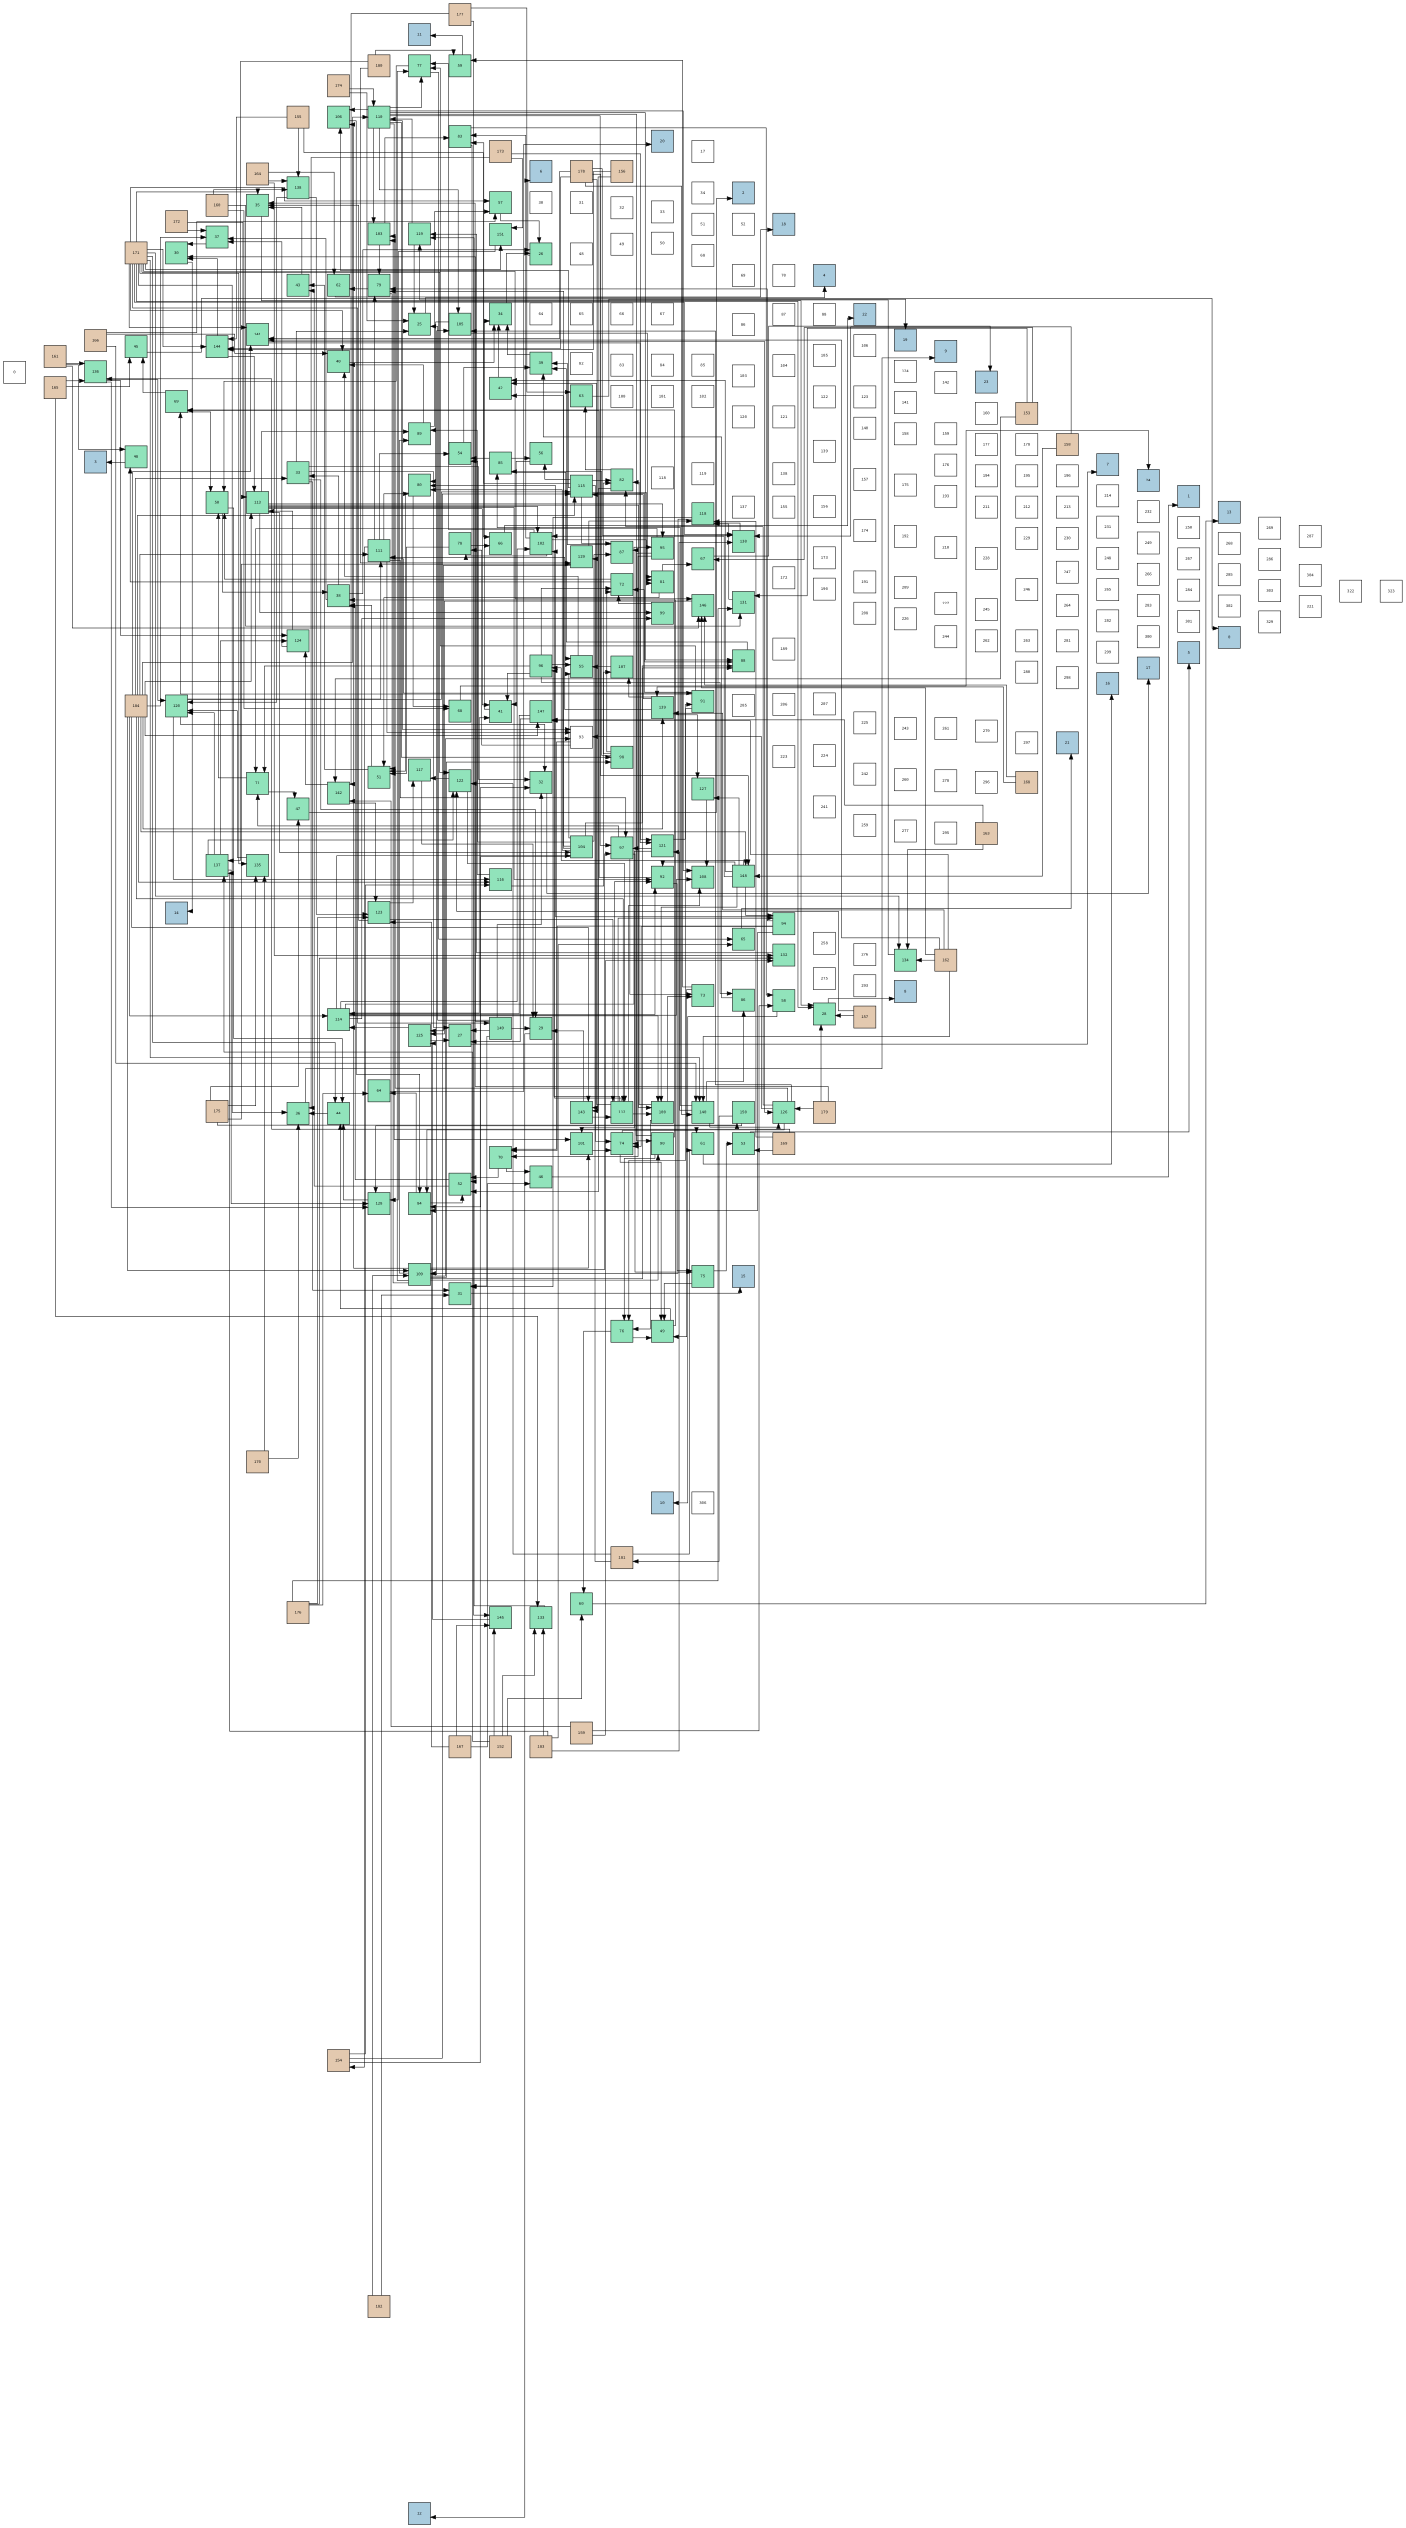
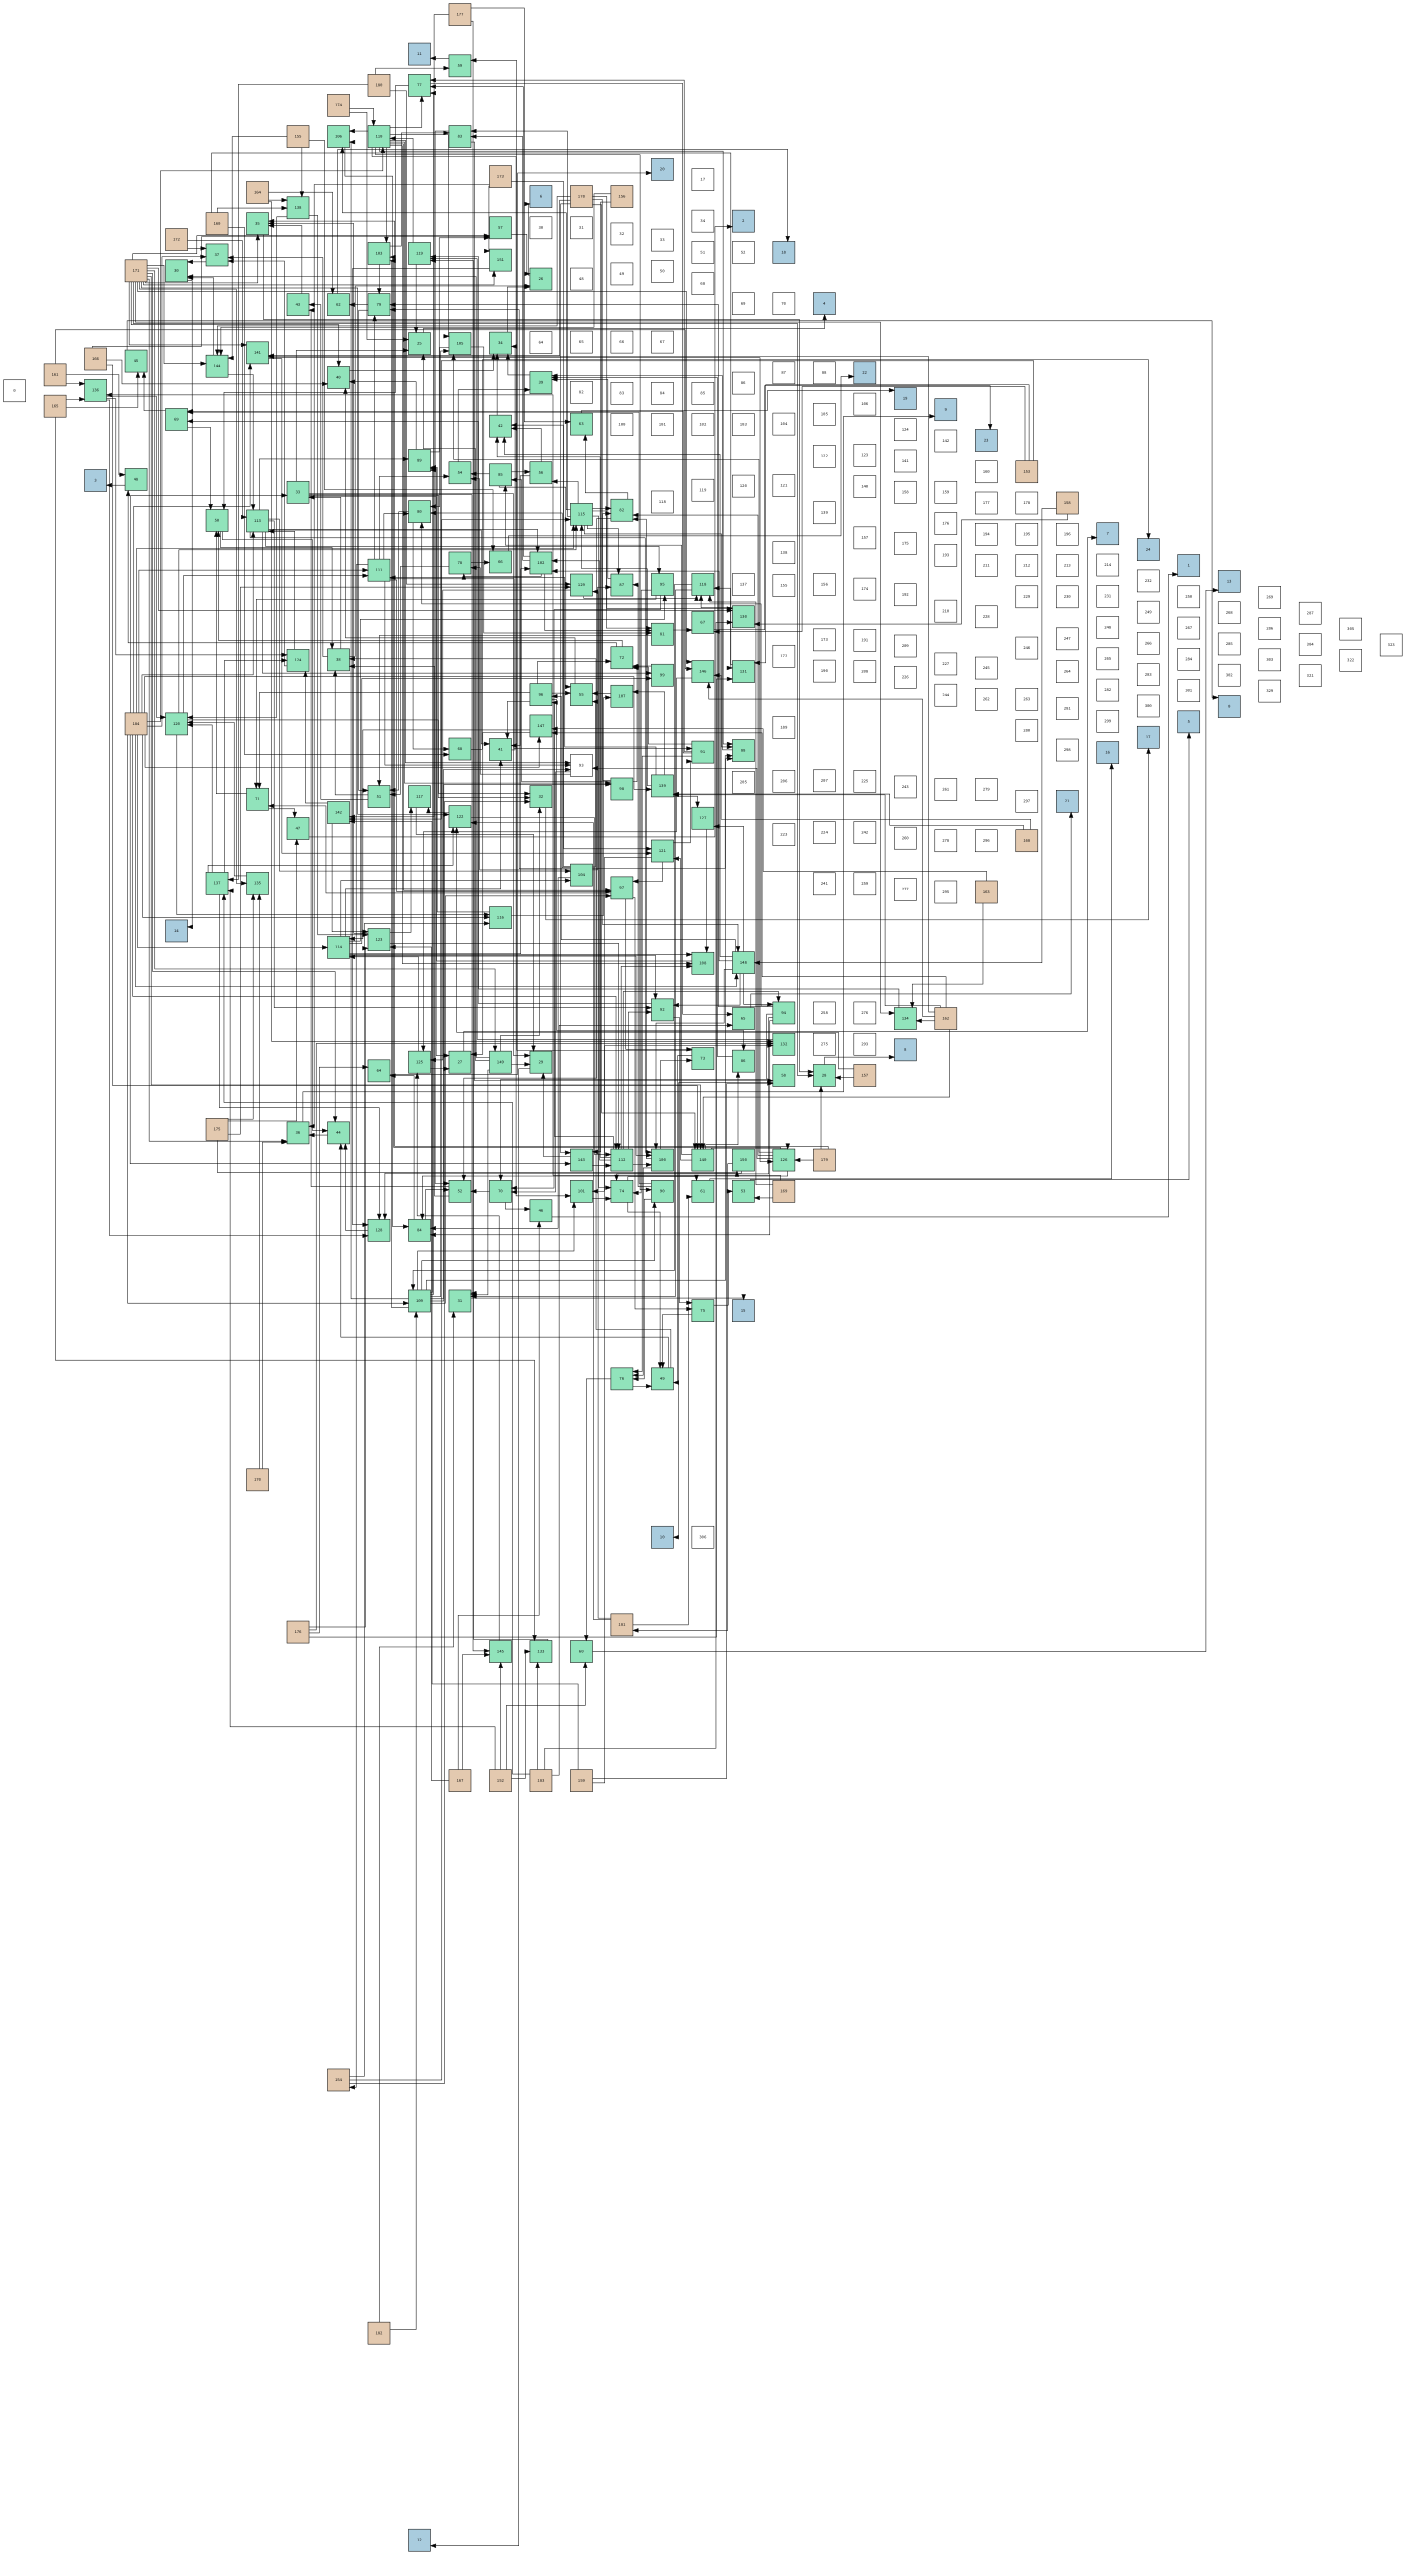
edge "56" -> "42": added
node "305": added
edge "108" -> "89": added
edge "149" -> "27": removed
